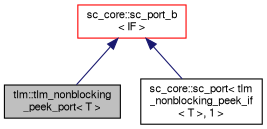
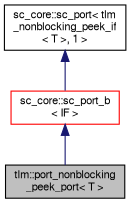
edge "sc_core::sc_port< tlm _nonblocking_peek_if < T >, 1 >" -> "sc_core::sc_port_b < IF >": reversed
node "tlm::tlm_nonblocking _peek_port< T >": label "tlm::tlm_nonblocking _peek_port< T >" -> "tlm::port_nonblocking _peek_port< T >"
